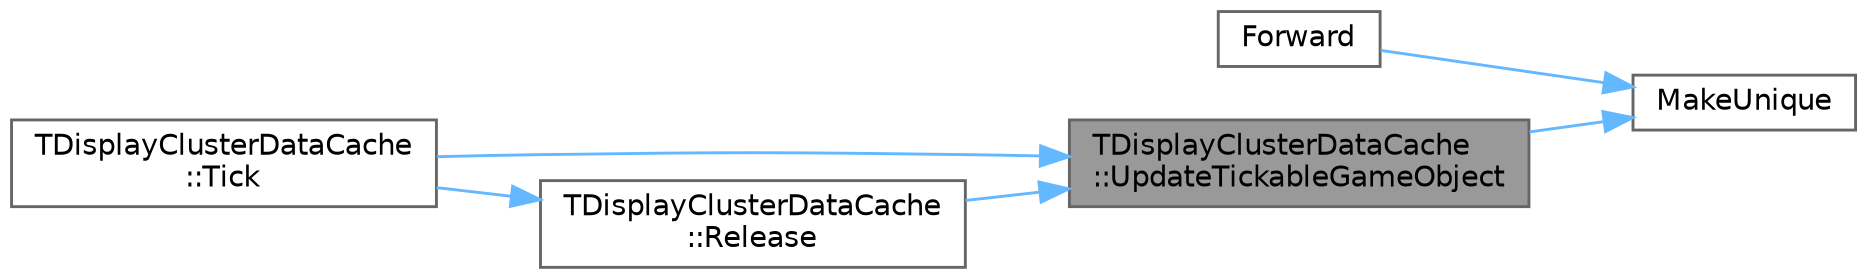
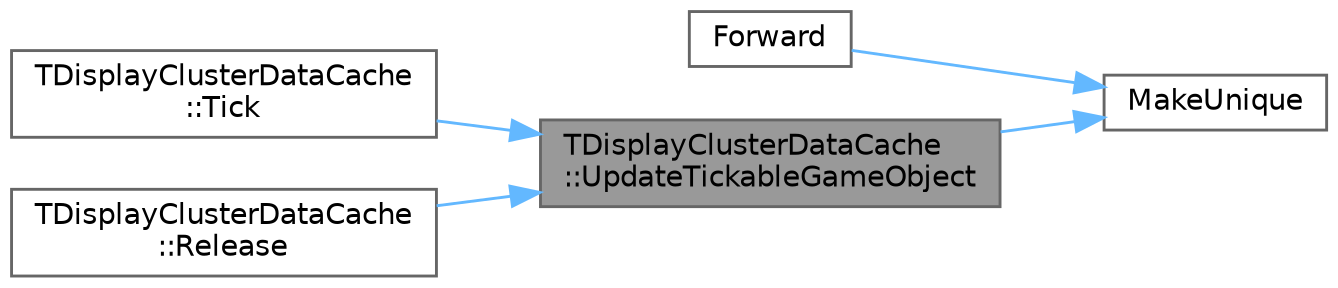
edge "TDisplayClusterDataCache ::Tick" -> "TDisplayClusterDataCache ::Release": removed
